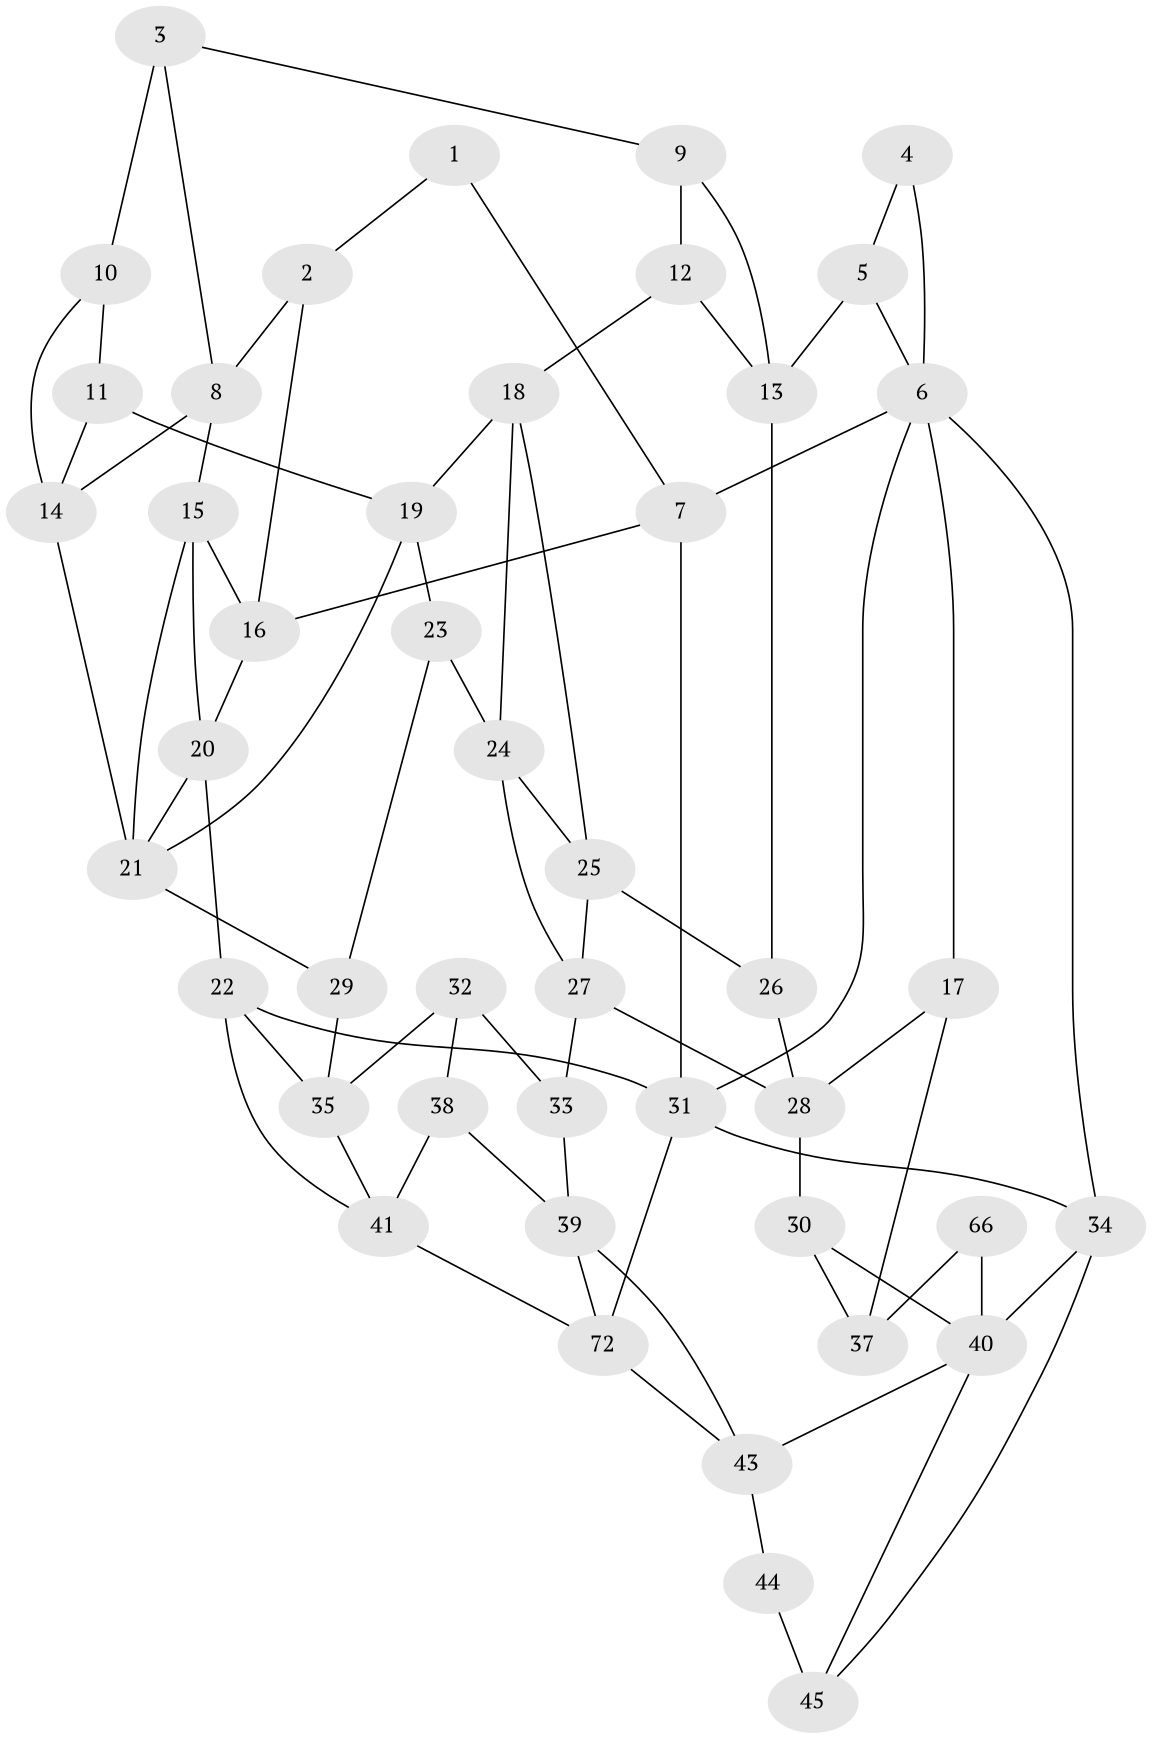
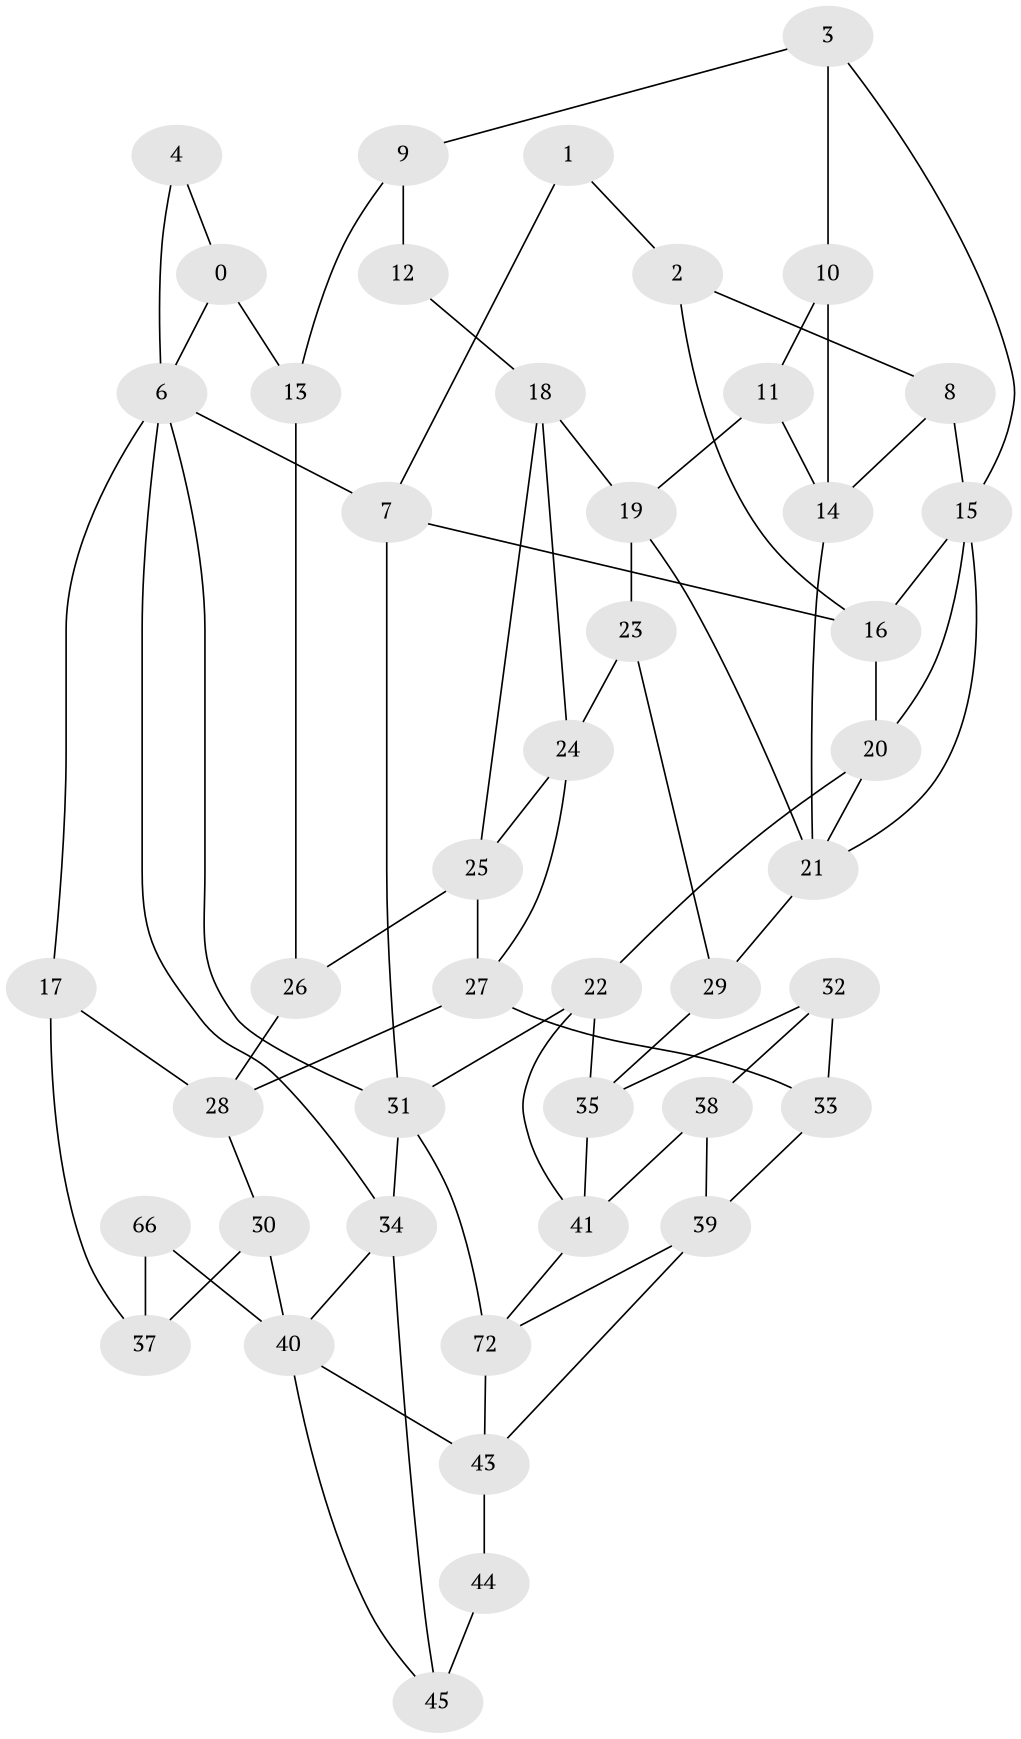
edge "3" -- "8": now "3" -- "15"
node "5": label "5" -> "0"
edge "12" -- "13": removed
